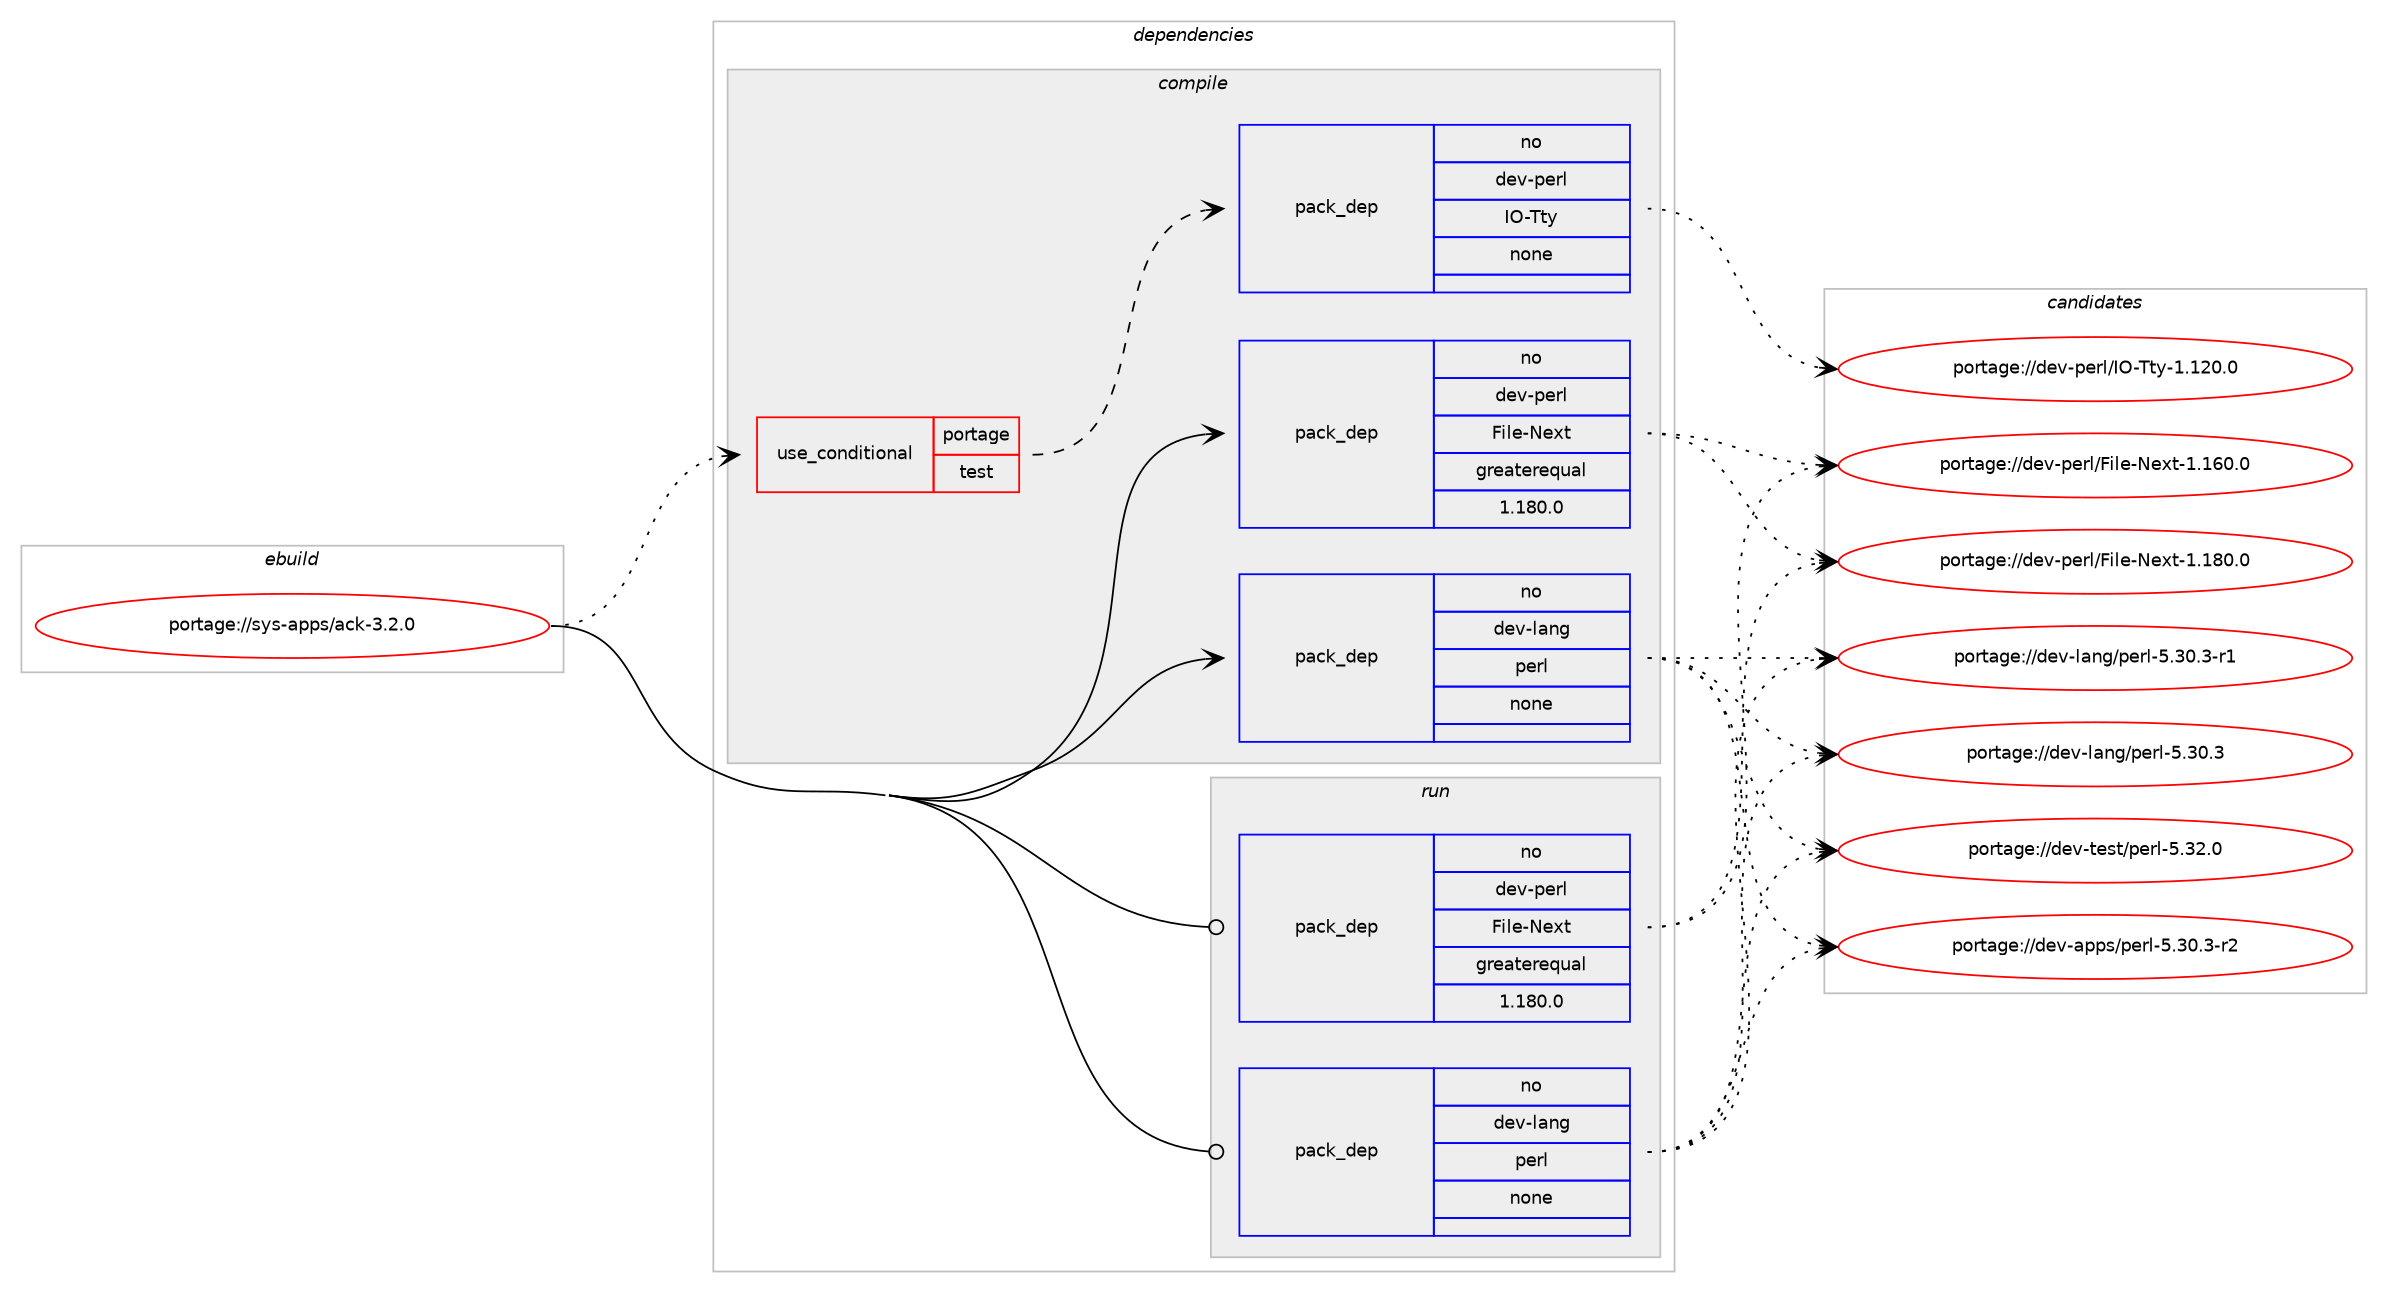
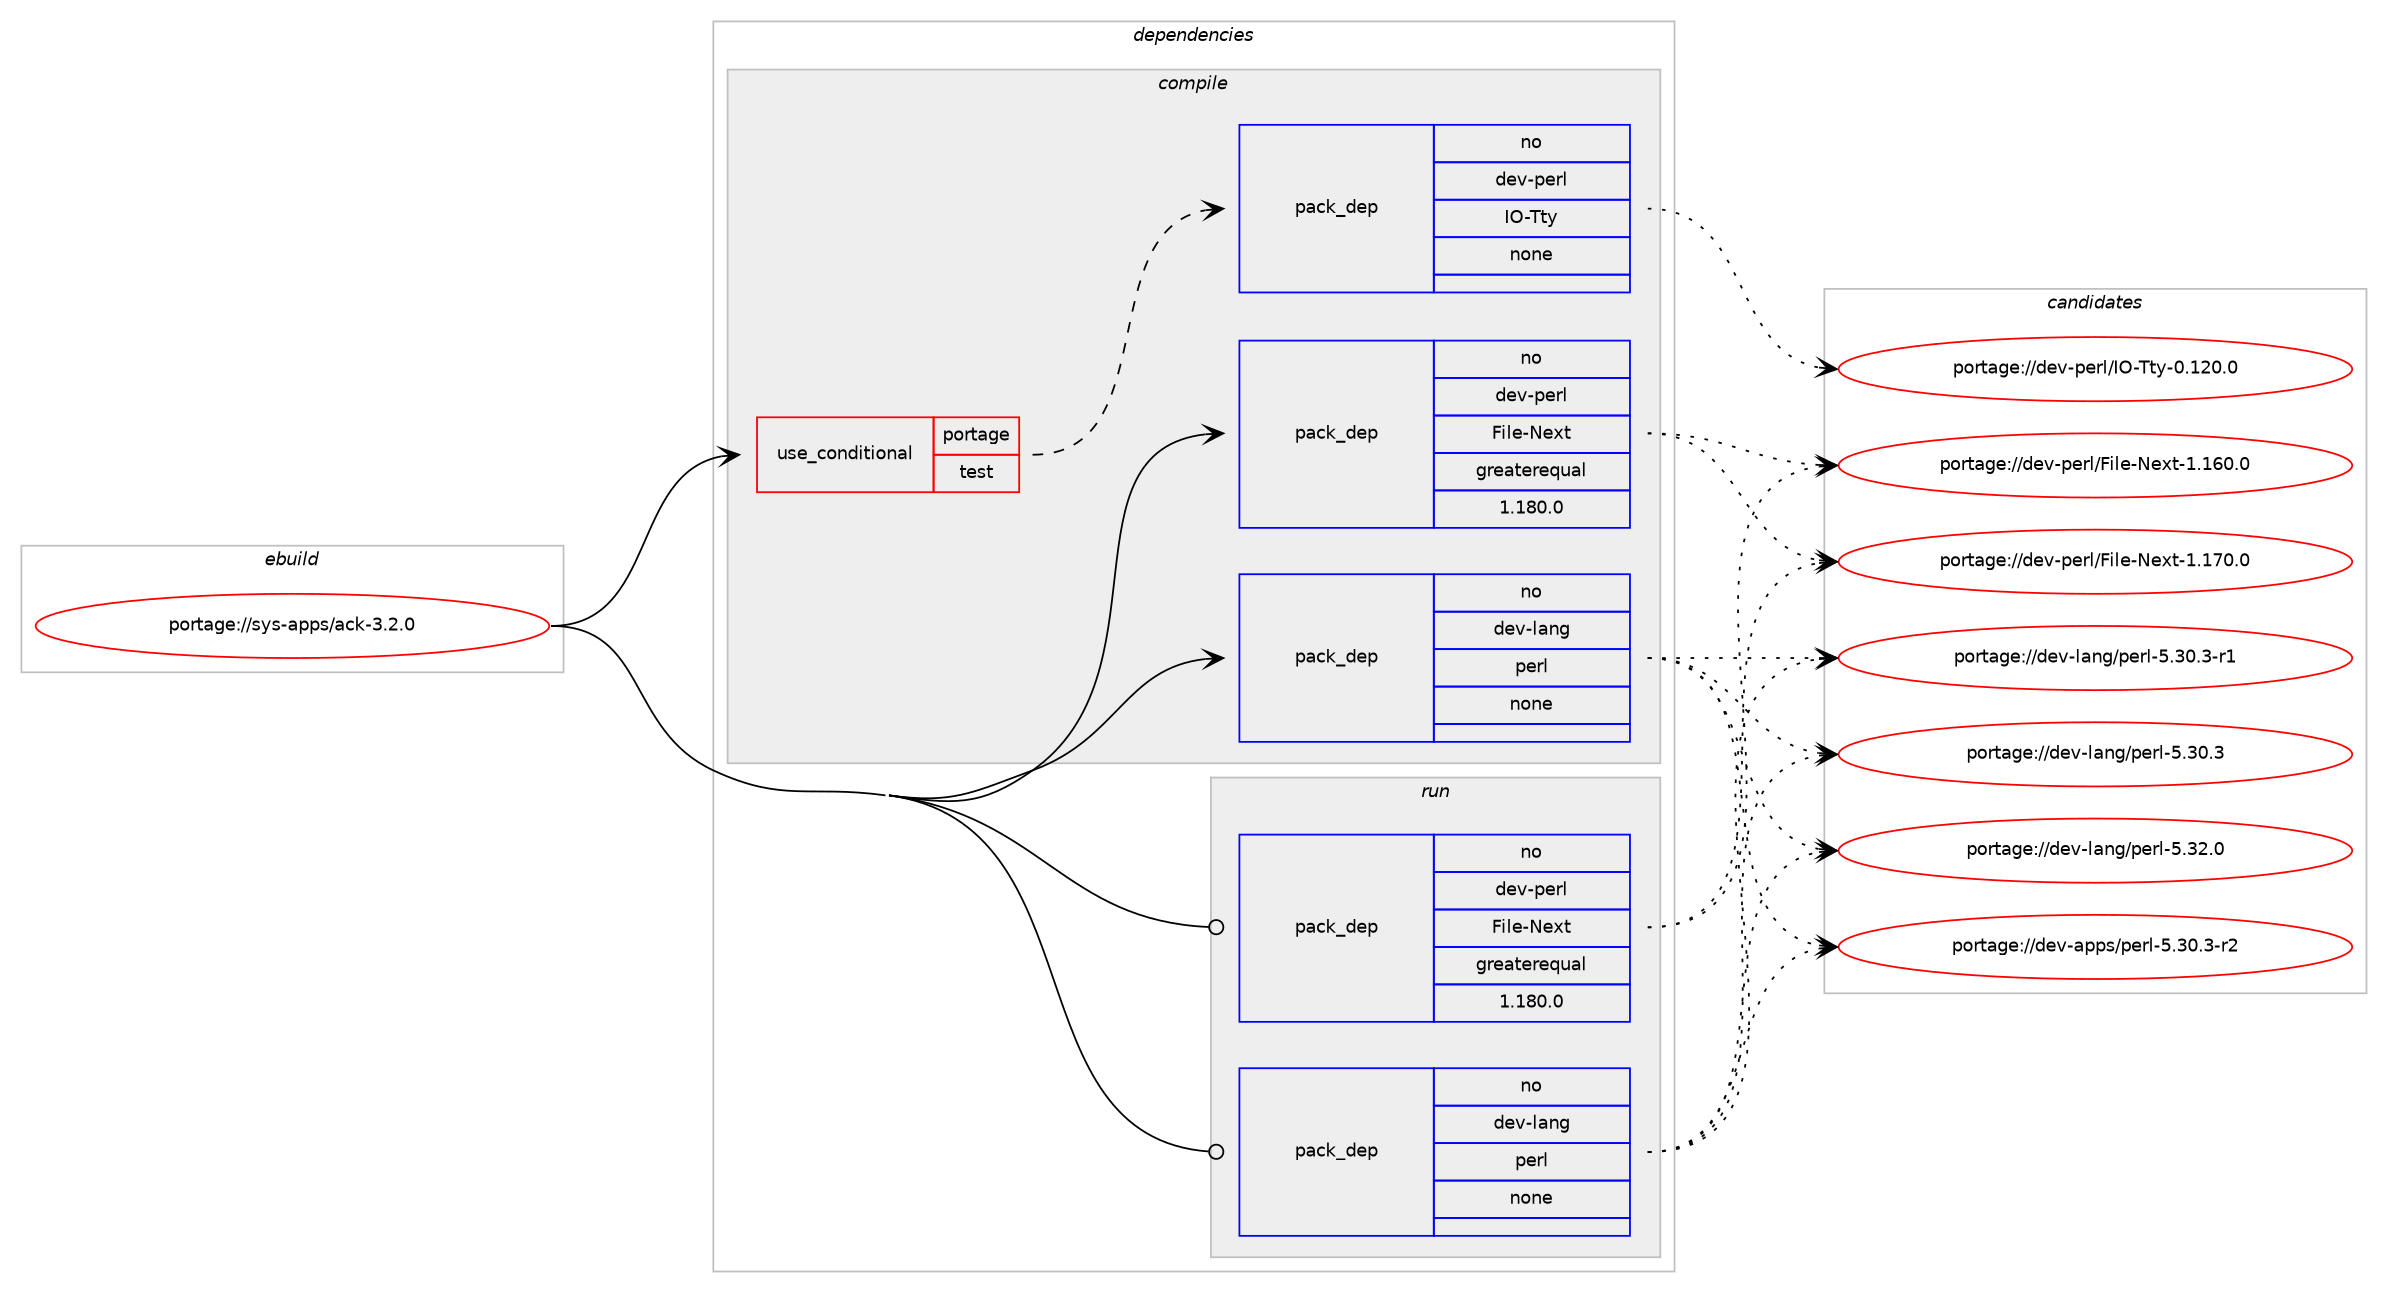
node "portage://dev-perl/IO-Tty-1.120.0": label "portage://dev-perl/IO-Tty-1.120.0" -> "portage://dev-perl/IO-Tty-0.120.0"
edge "portage://sys-apps/ack-3.2.0" -> "use_conditional": style dotted -> solid
node "portage://dev-perl/File-Next-1.180.0": label "portage://dev-perl/File-Next-1.180.0" -> "portage://dev-perl/File-Next-1.170.0"
node "portage://dev-test/perl-5.32.0": label "portage://dev-test/perl-5.32.0" -> "portage://dev-lang/perl-5.32.0"
